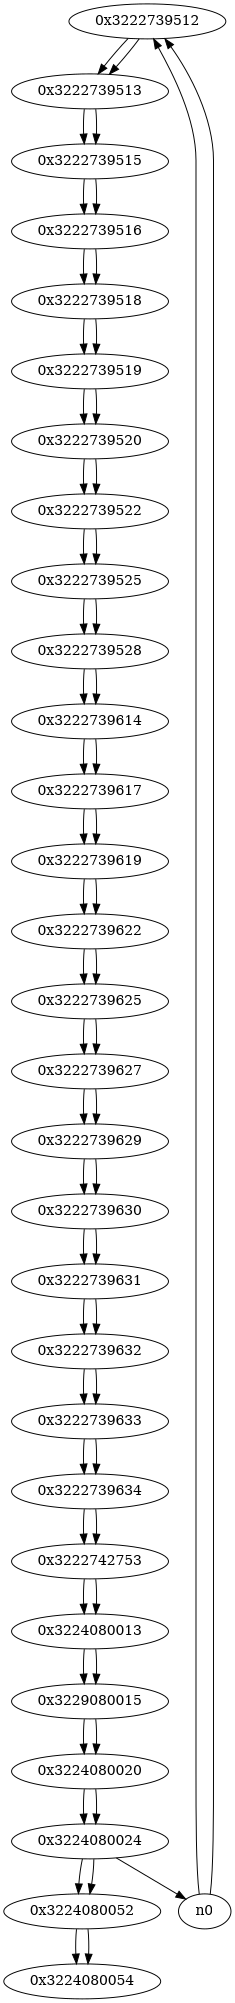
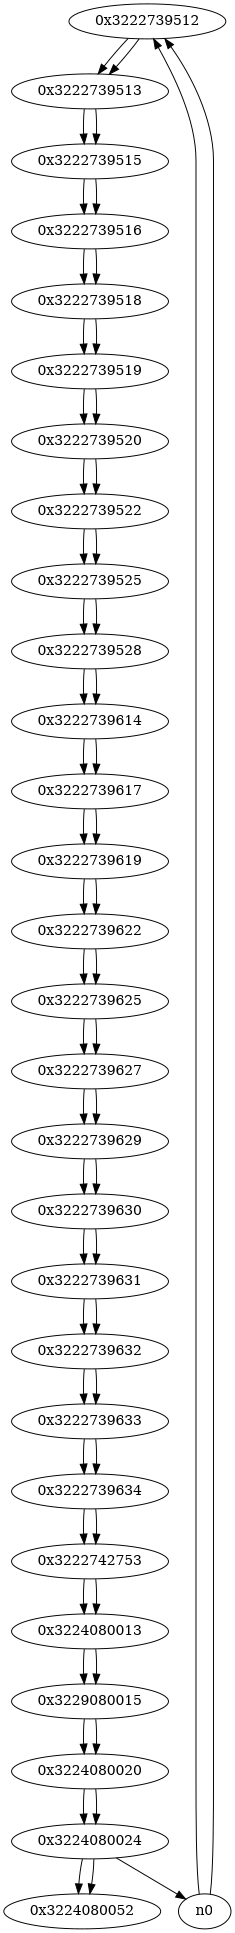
node "0x3224080054": removed
